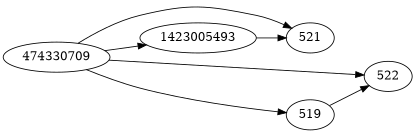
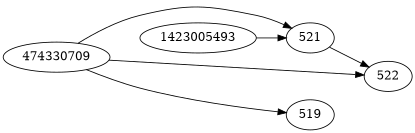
edge "474330709" -> "1423005493": removed
edge "519" -> "522": now "521" -> "522"
